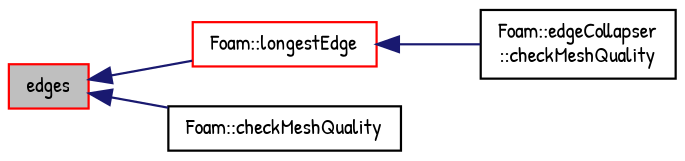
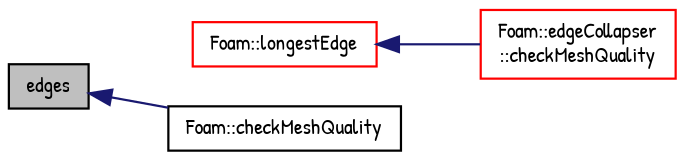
node "Foam::edgeCollapser ::checkMeshQuality": color black -> red
edge "Foam::longestEdge" -> "edges": removed
node "edges": color red -> black
